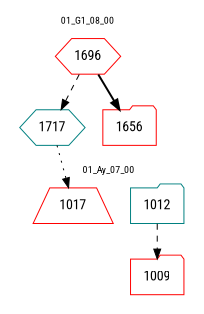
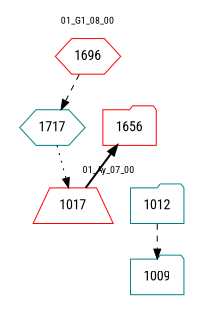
edge "1696" -> "1656": now "1017" -> "1656"
node "1009": color red -> teal
